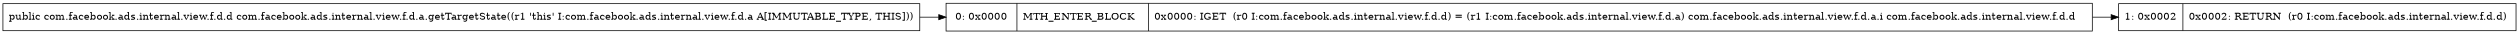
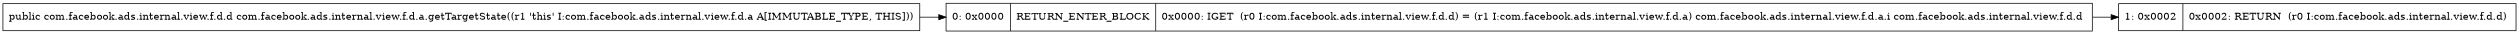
node "0: 0x0000": text "MTH_ENTER_BLOCK" -> "RETURN_ENTER_BLOCK"
